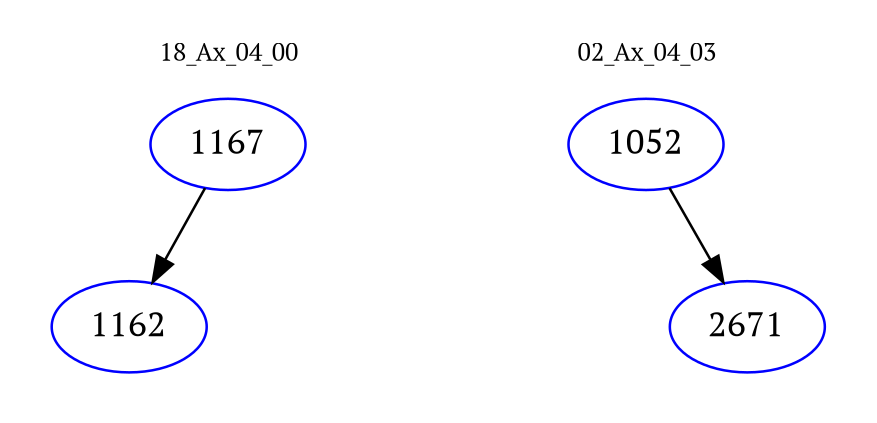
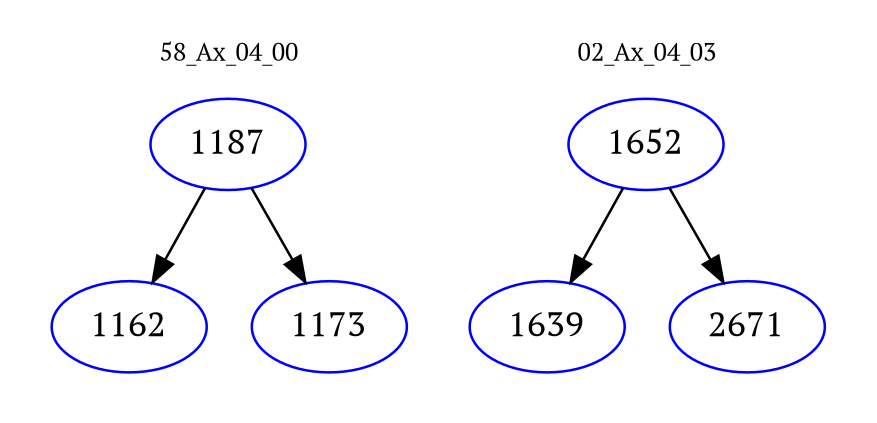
cluster "18_Ax_04_00": label "18_Ax_04_00" -> "58_Ax_04_00"
node "1167": label "1167" -> "1187"
node "1052": label "1052" -> "1652"
node "1173": added
node "1639": added
